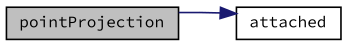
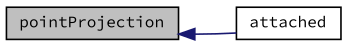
edge "pointProjection" -> "attached": reversed
